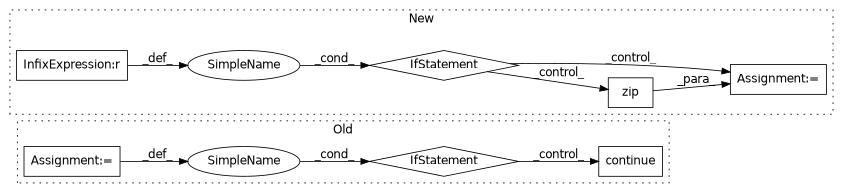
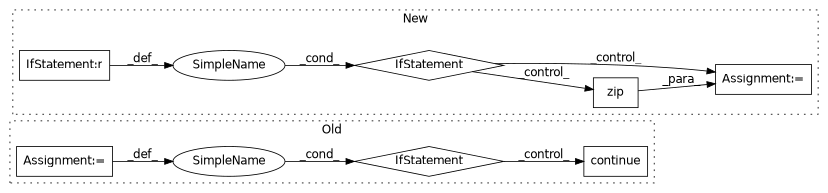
node "InfixExpression:r": label "InfixExpression:r" -> "IfStatement:r"
